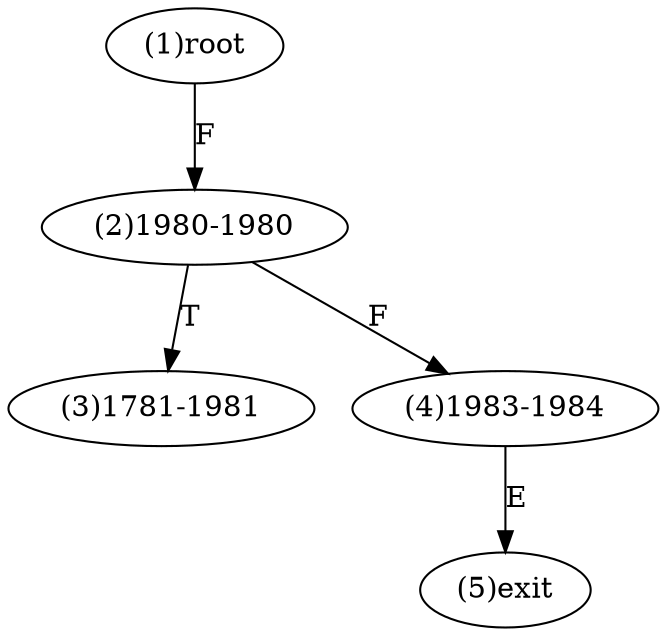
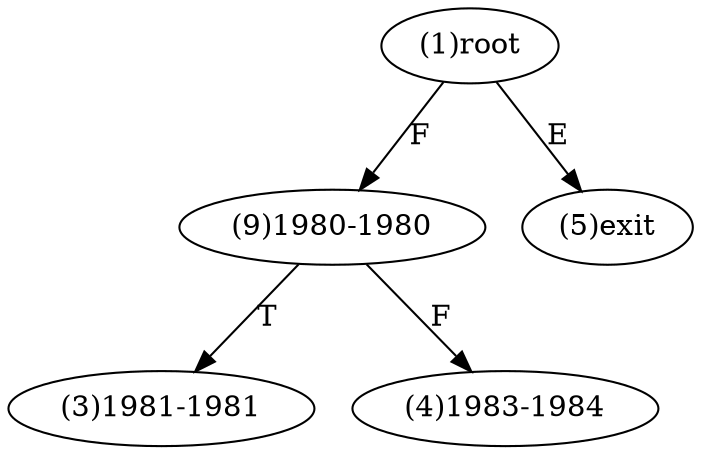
node "(2)1980-1980": label "(2)1980-1980" -> "(9)1980-1980"
node "(3)1781-1981": label "(3)1781-1981" -> "(3)1981-1981"
edge "(4)1983-1984" -> "(5)exit": now "(1)root" -> "(5)exit"
